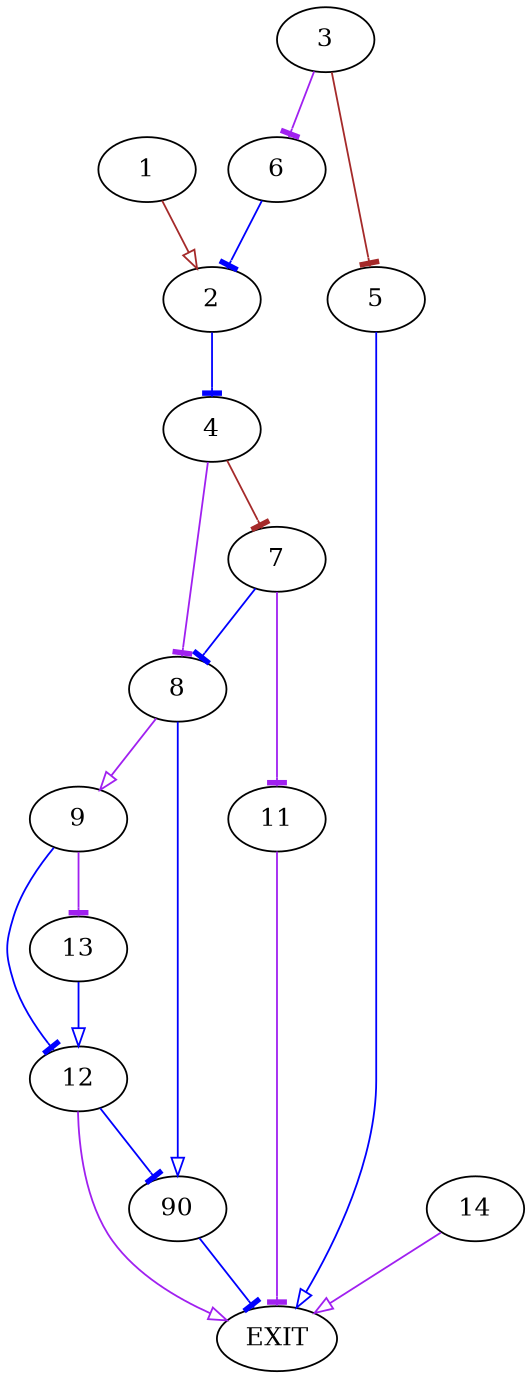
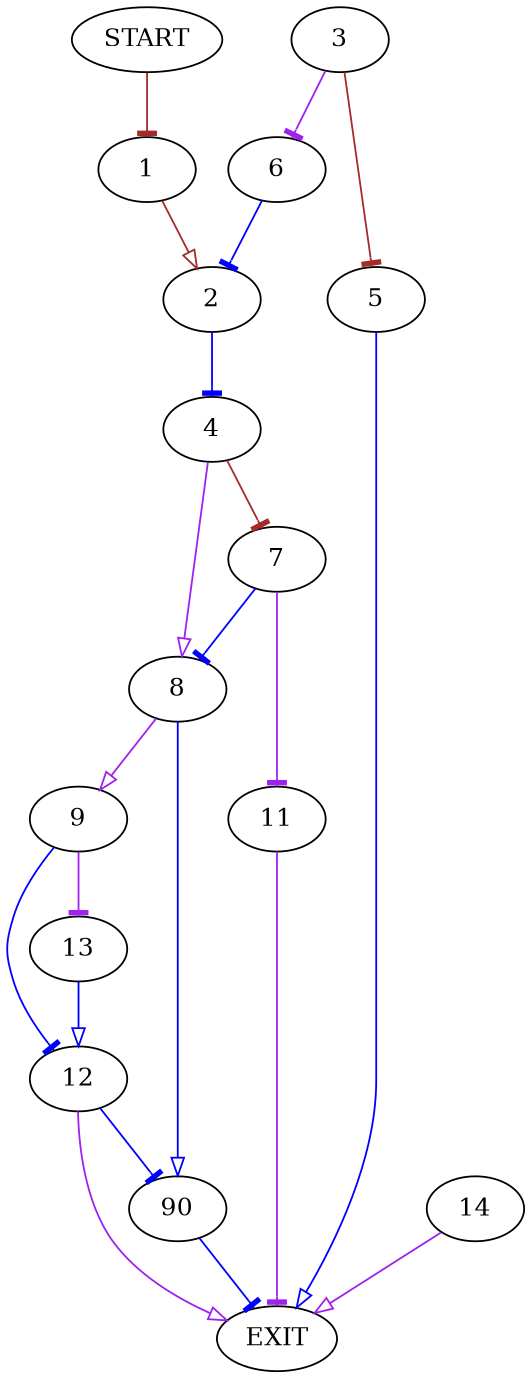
node "START": added
edge "4" -> "8": arrowhead tee -> onormal
